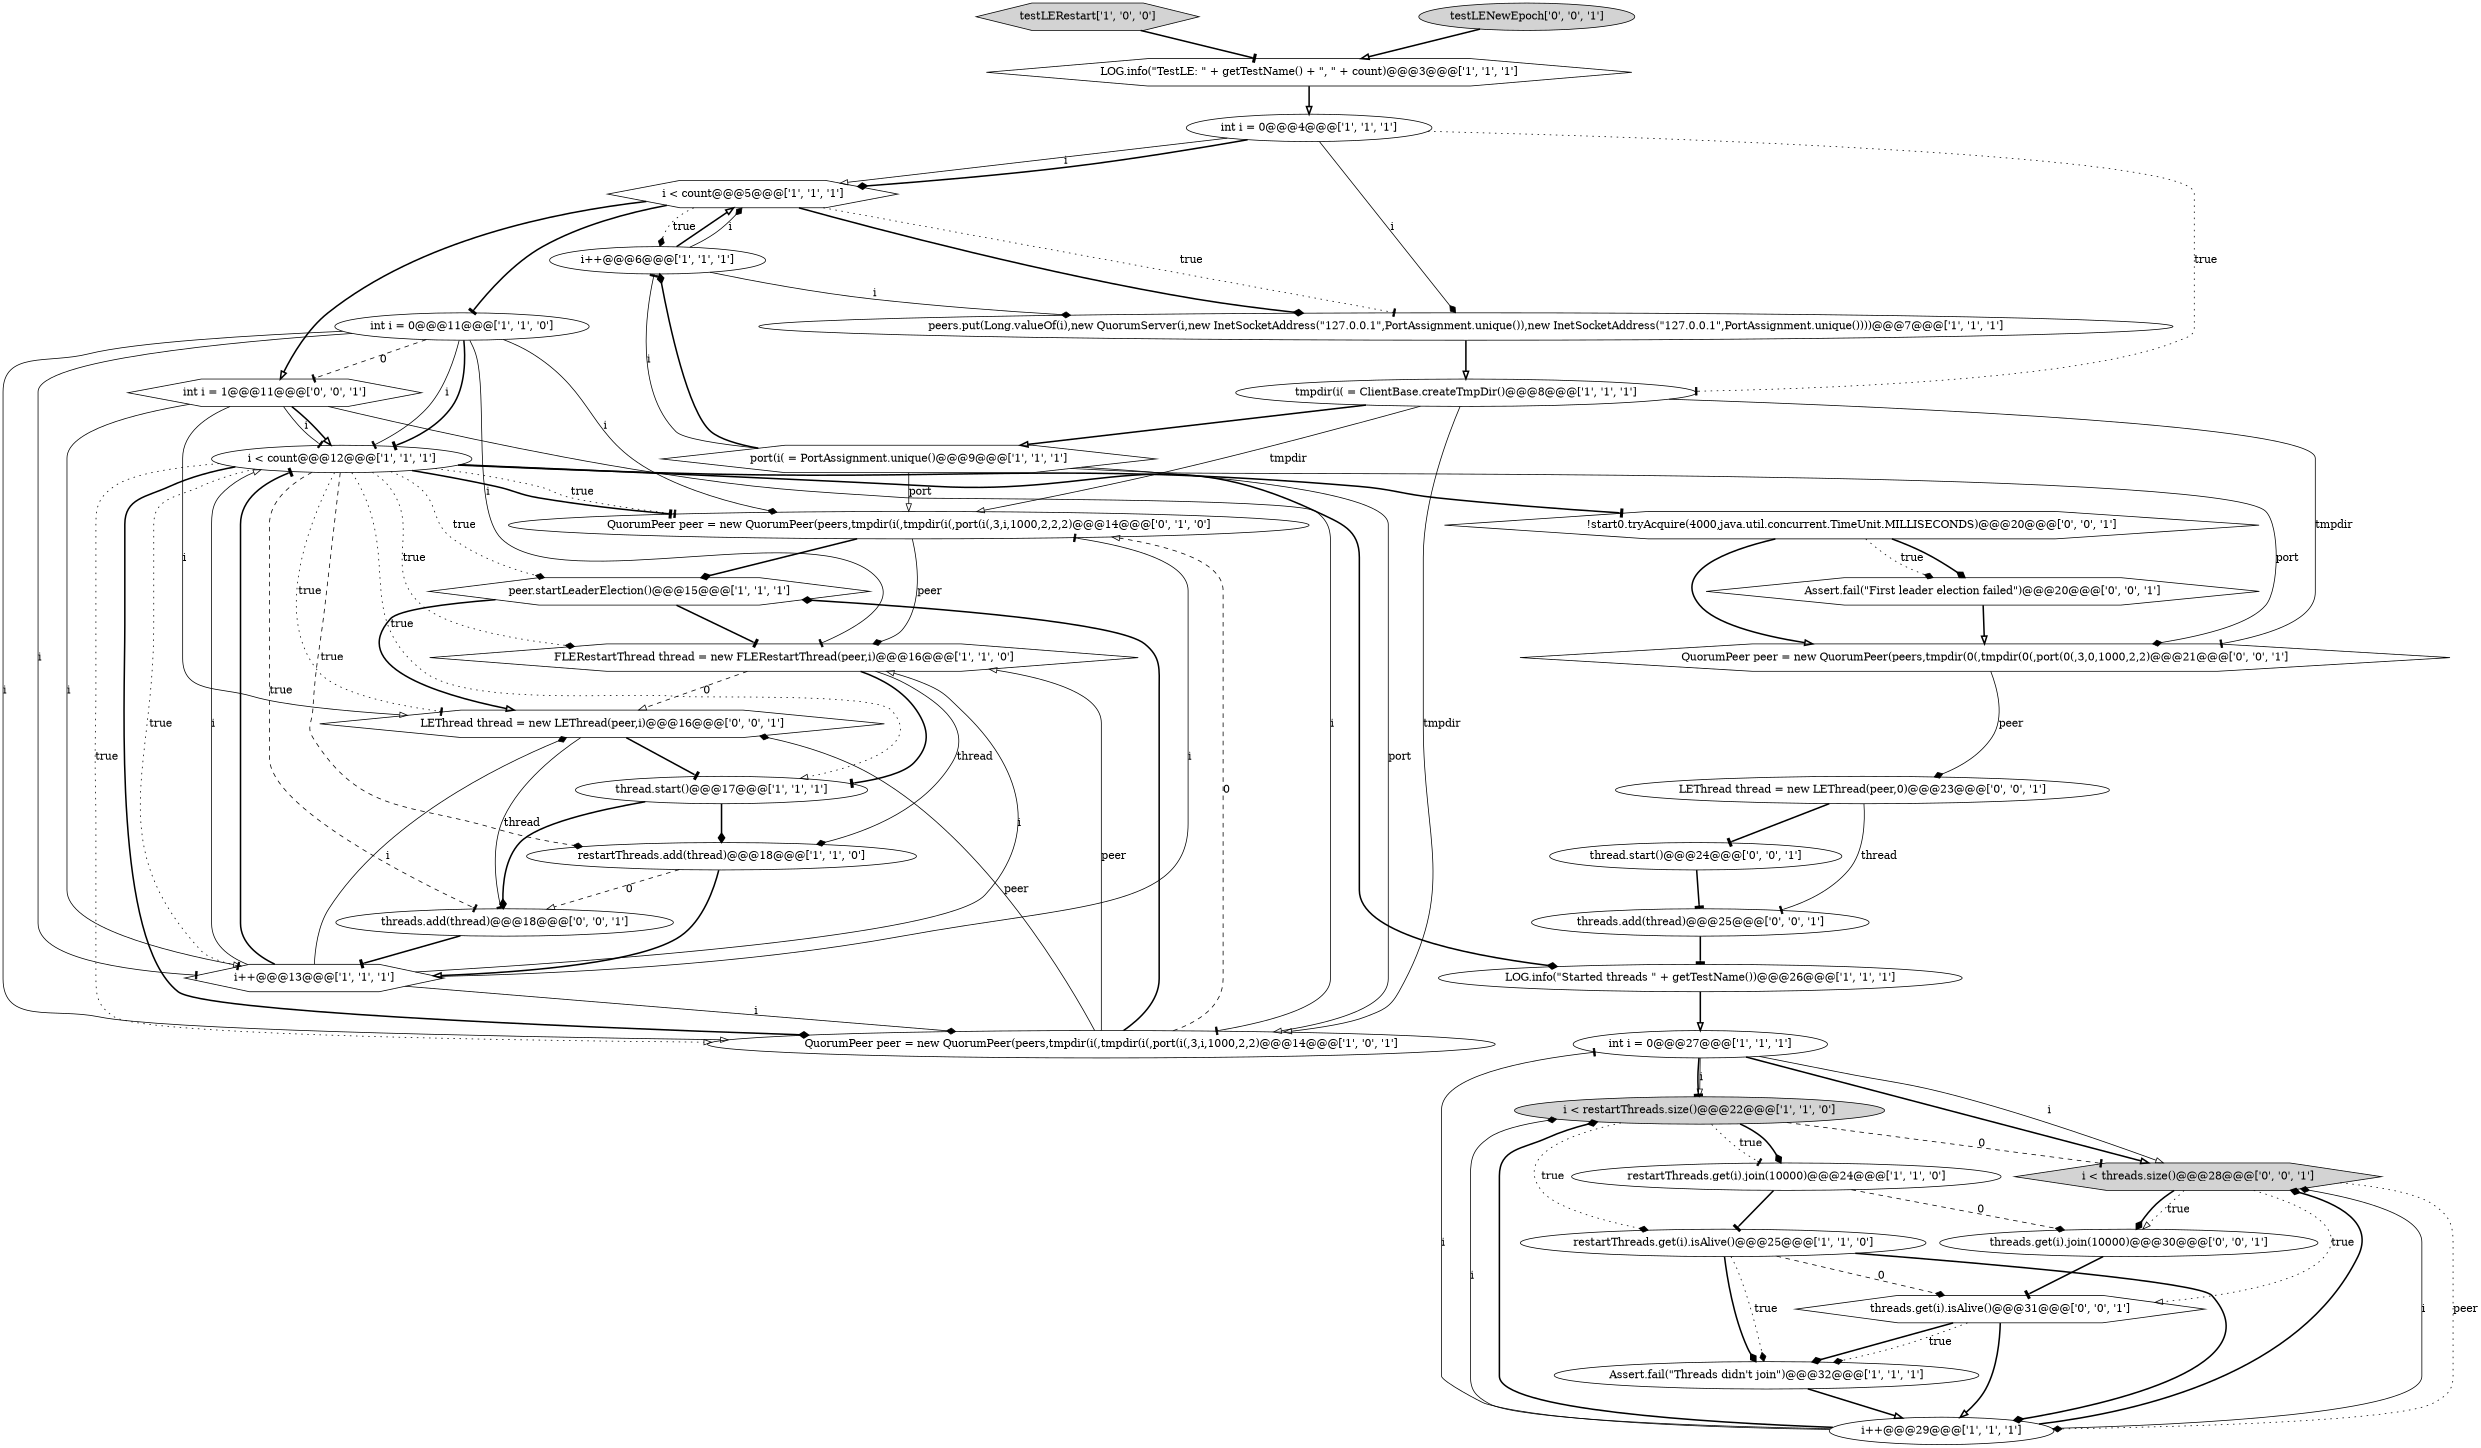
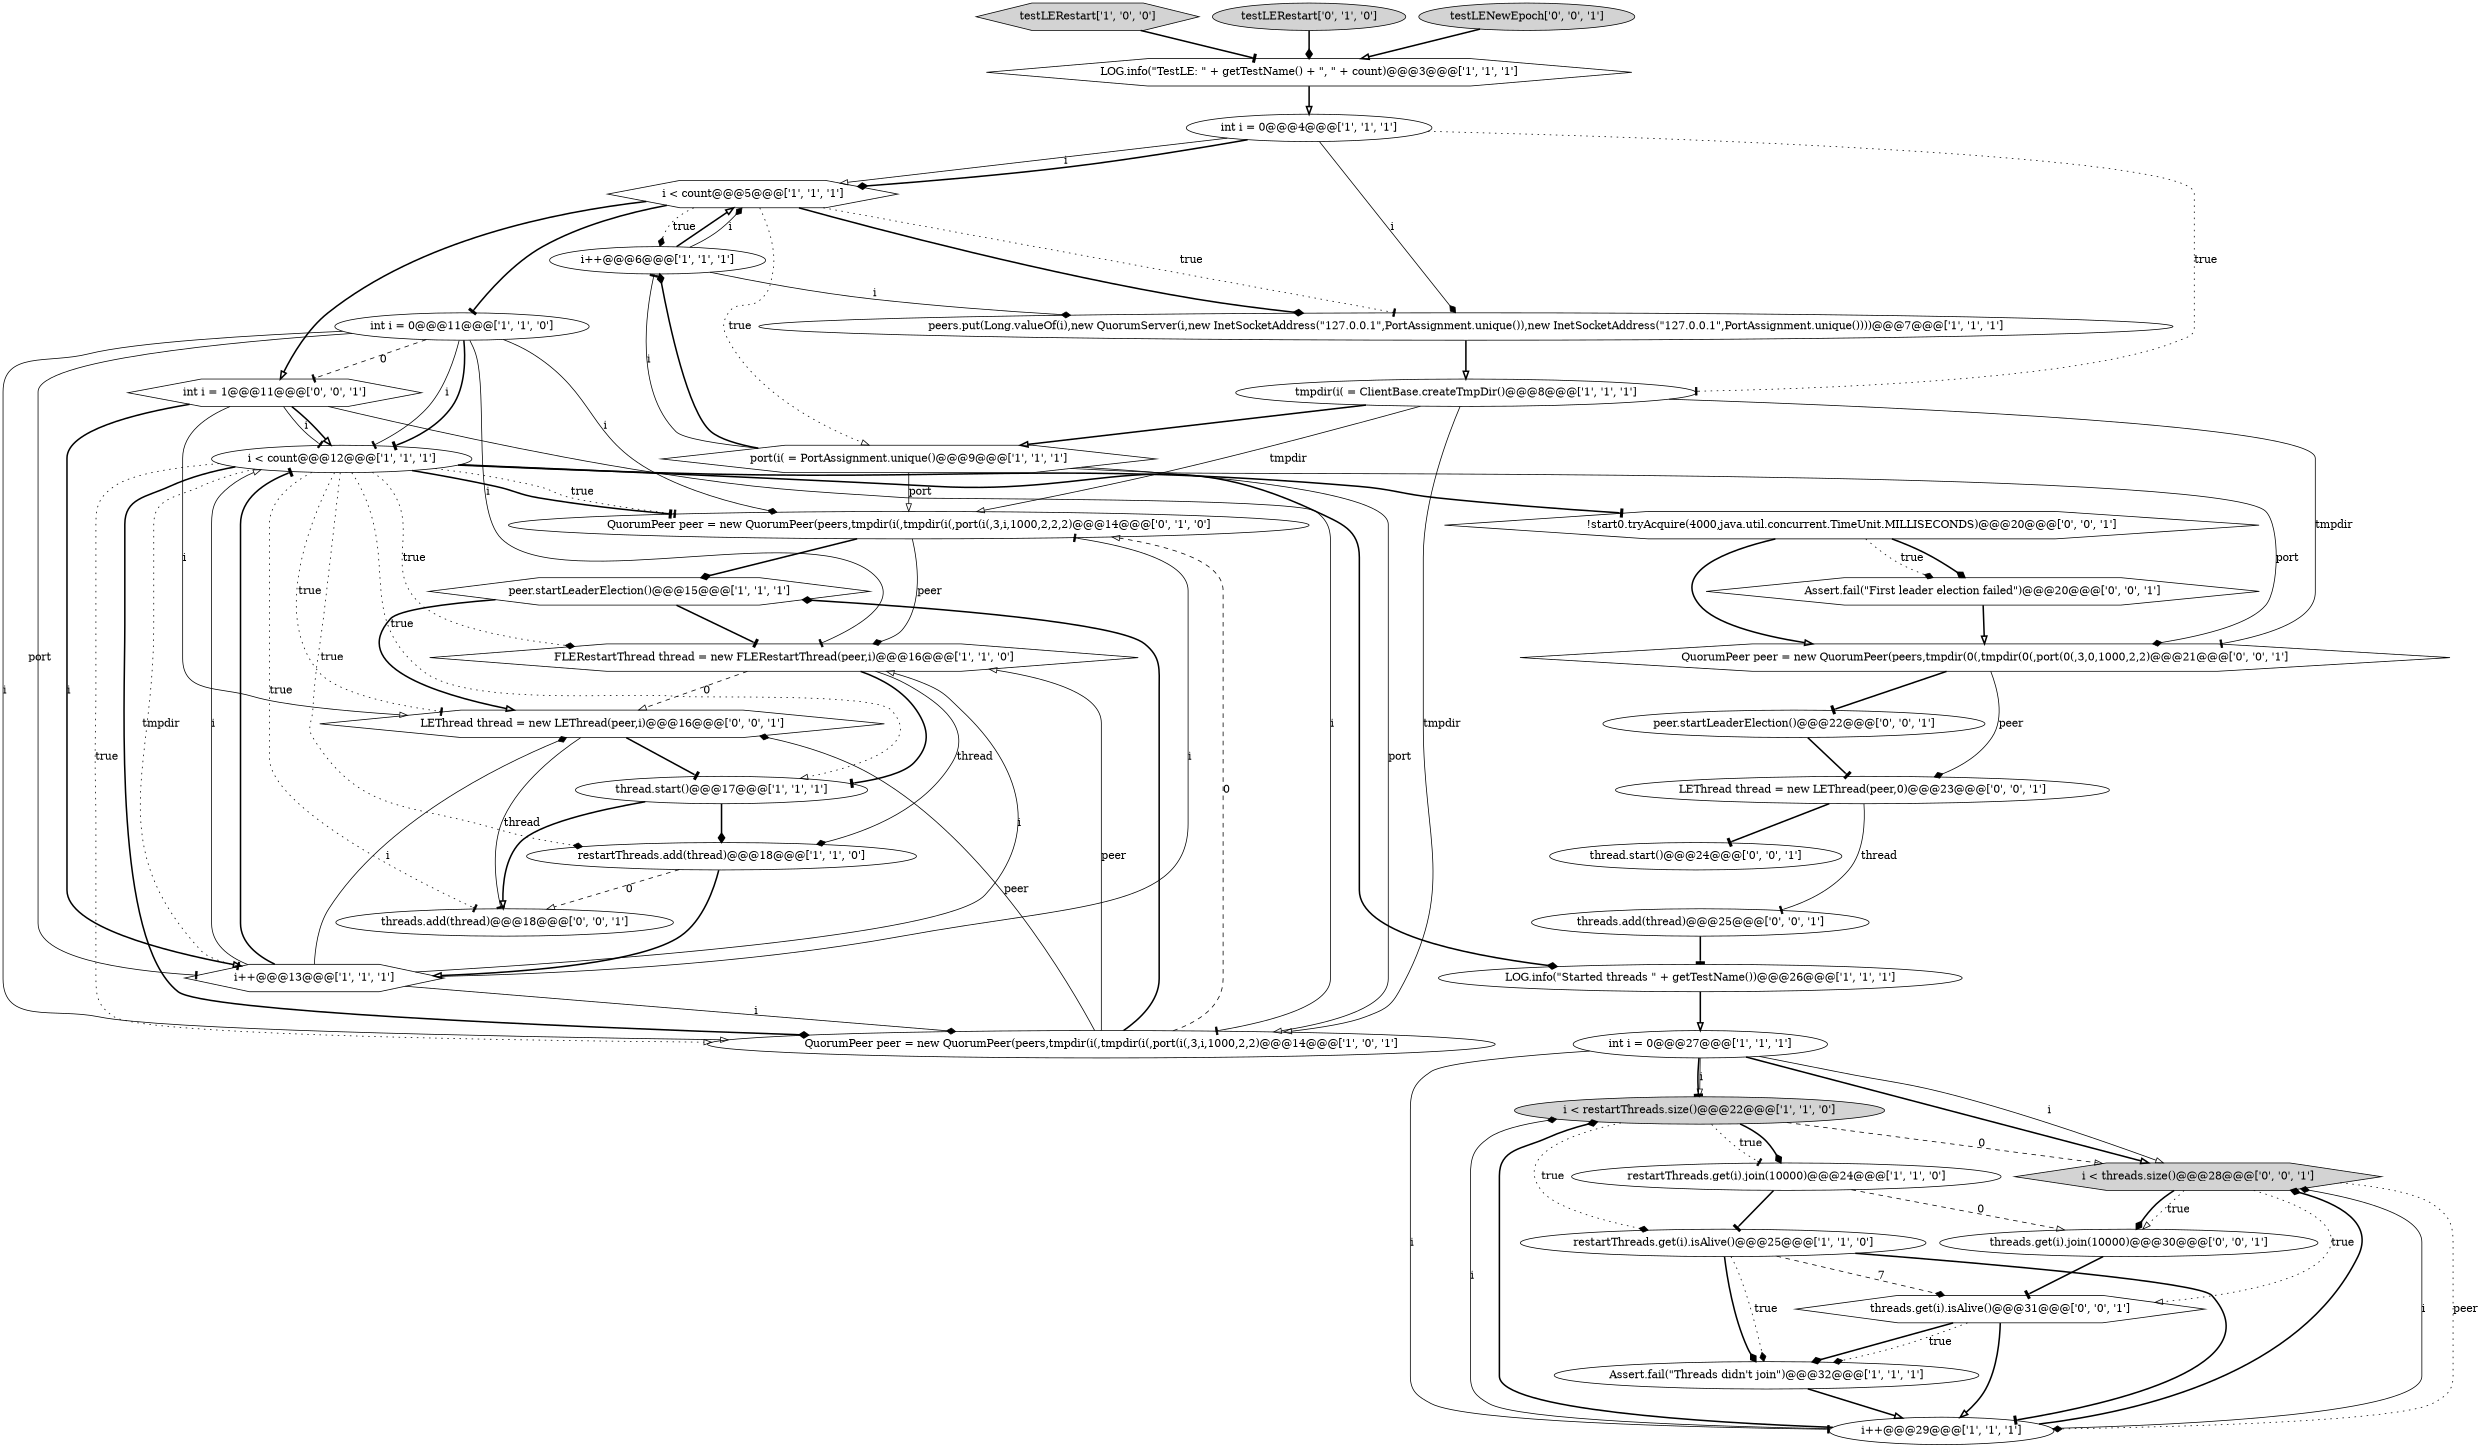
node "testLERestart['0', '1', '0']": added
edge "i < count@@@5@@@['1', '1', '1']" -> "port(i( = PortAssignment.unique()@@@9@@@['1', '1', '1']": added, label "true"
edge "i < count@@@12@@@['1', '1', '1']" -> "peer.startLeaderElection()@@@15@@@['1', '1', '1']": removed, label "true"
edge "int i = 0@@@11@@@['1', '1', '0']" -> "i++@@@13@@@['1', '1', '1']": label "i" -> "port"
edge "int i = 1@@@11@@@['0', '0', '1']" -> "i++@@@13@@@['1', '1', '1']": style solid -> bold
edge "i < count@@@12@@@['1', '1', '1']" -> "i++@@@13@@@['1', '1', '1']": label "true" -> "tmpdir"
node "peer.startLeaderElection()@@@22@@@['0', '0', '1']": added
edge "i < count@@@12@@@['1', '1', '1']" -> "threads.add(thread)@@@18@@@['0', '0', '1']": style dashed -> dotted
edge "i < count@@@12@@@['1', '1', '1']" -> "restartThreads.add(thread)@@@18@@@['1', '1', '0']": style dashed -> dotted
edge "thread.start()@@@17@@@['1', '1', '1']" -> "threads.add(thread)@@@18@@@['0', '0', '1']": arrowhead diamond -> onormal
edge "thread.start()@@@24@@@['0', '0', '1']" -> "threads.add(thread)@@@25@@@['0', '0', '1']": removed
edge "threads.add(thread)@@@18@@@['0', '0', '1']" -> "i++@@@13@@@['1', '1', '1']": removed
edge "i < restartThreads.size()@@@22@@@['1', '1', '0']" -> "i < threads.size()@@@28@@@['0', '0', '1']": arrowhead tee -> onormal
edge "restartThreads.get(i).join(10000)@@@24@@@['1', '1', '0']" -> "threads.get(i).join(10000)@@@30@@@['0', '0', '1']": arrowhead diamond -> onormal
edge "restartThreads.get(i).isAlive()@@@25@@@['1', '1', '0']" -> "threads.get(i).isAlive()@@@31@@@['0', '0', '1']": label "0" -> "7"
edge "restartThreads.get(i).isAlive()@@@25@@@['1', '1', '0']" -> "i++@@@29@@@['1', '1', '1']": arrowhead diamond -> tee
edge "i++@@@29@@@['1', '1', '1']" -> "int i = 0@@@27@@@['1', '1', '1']": reversed
